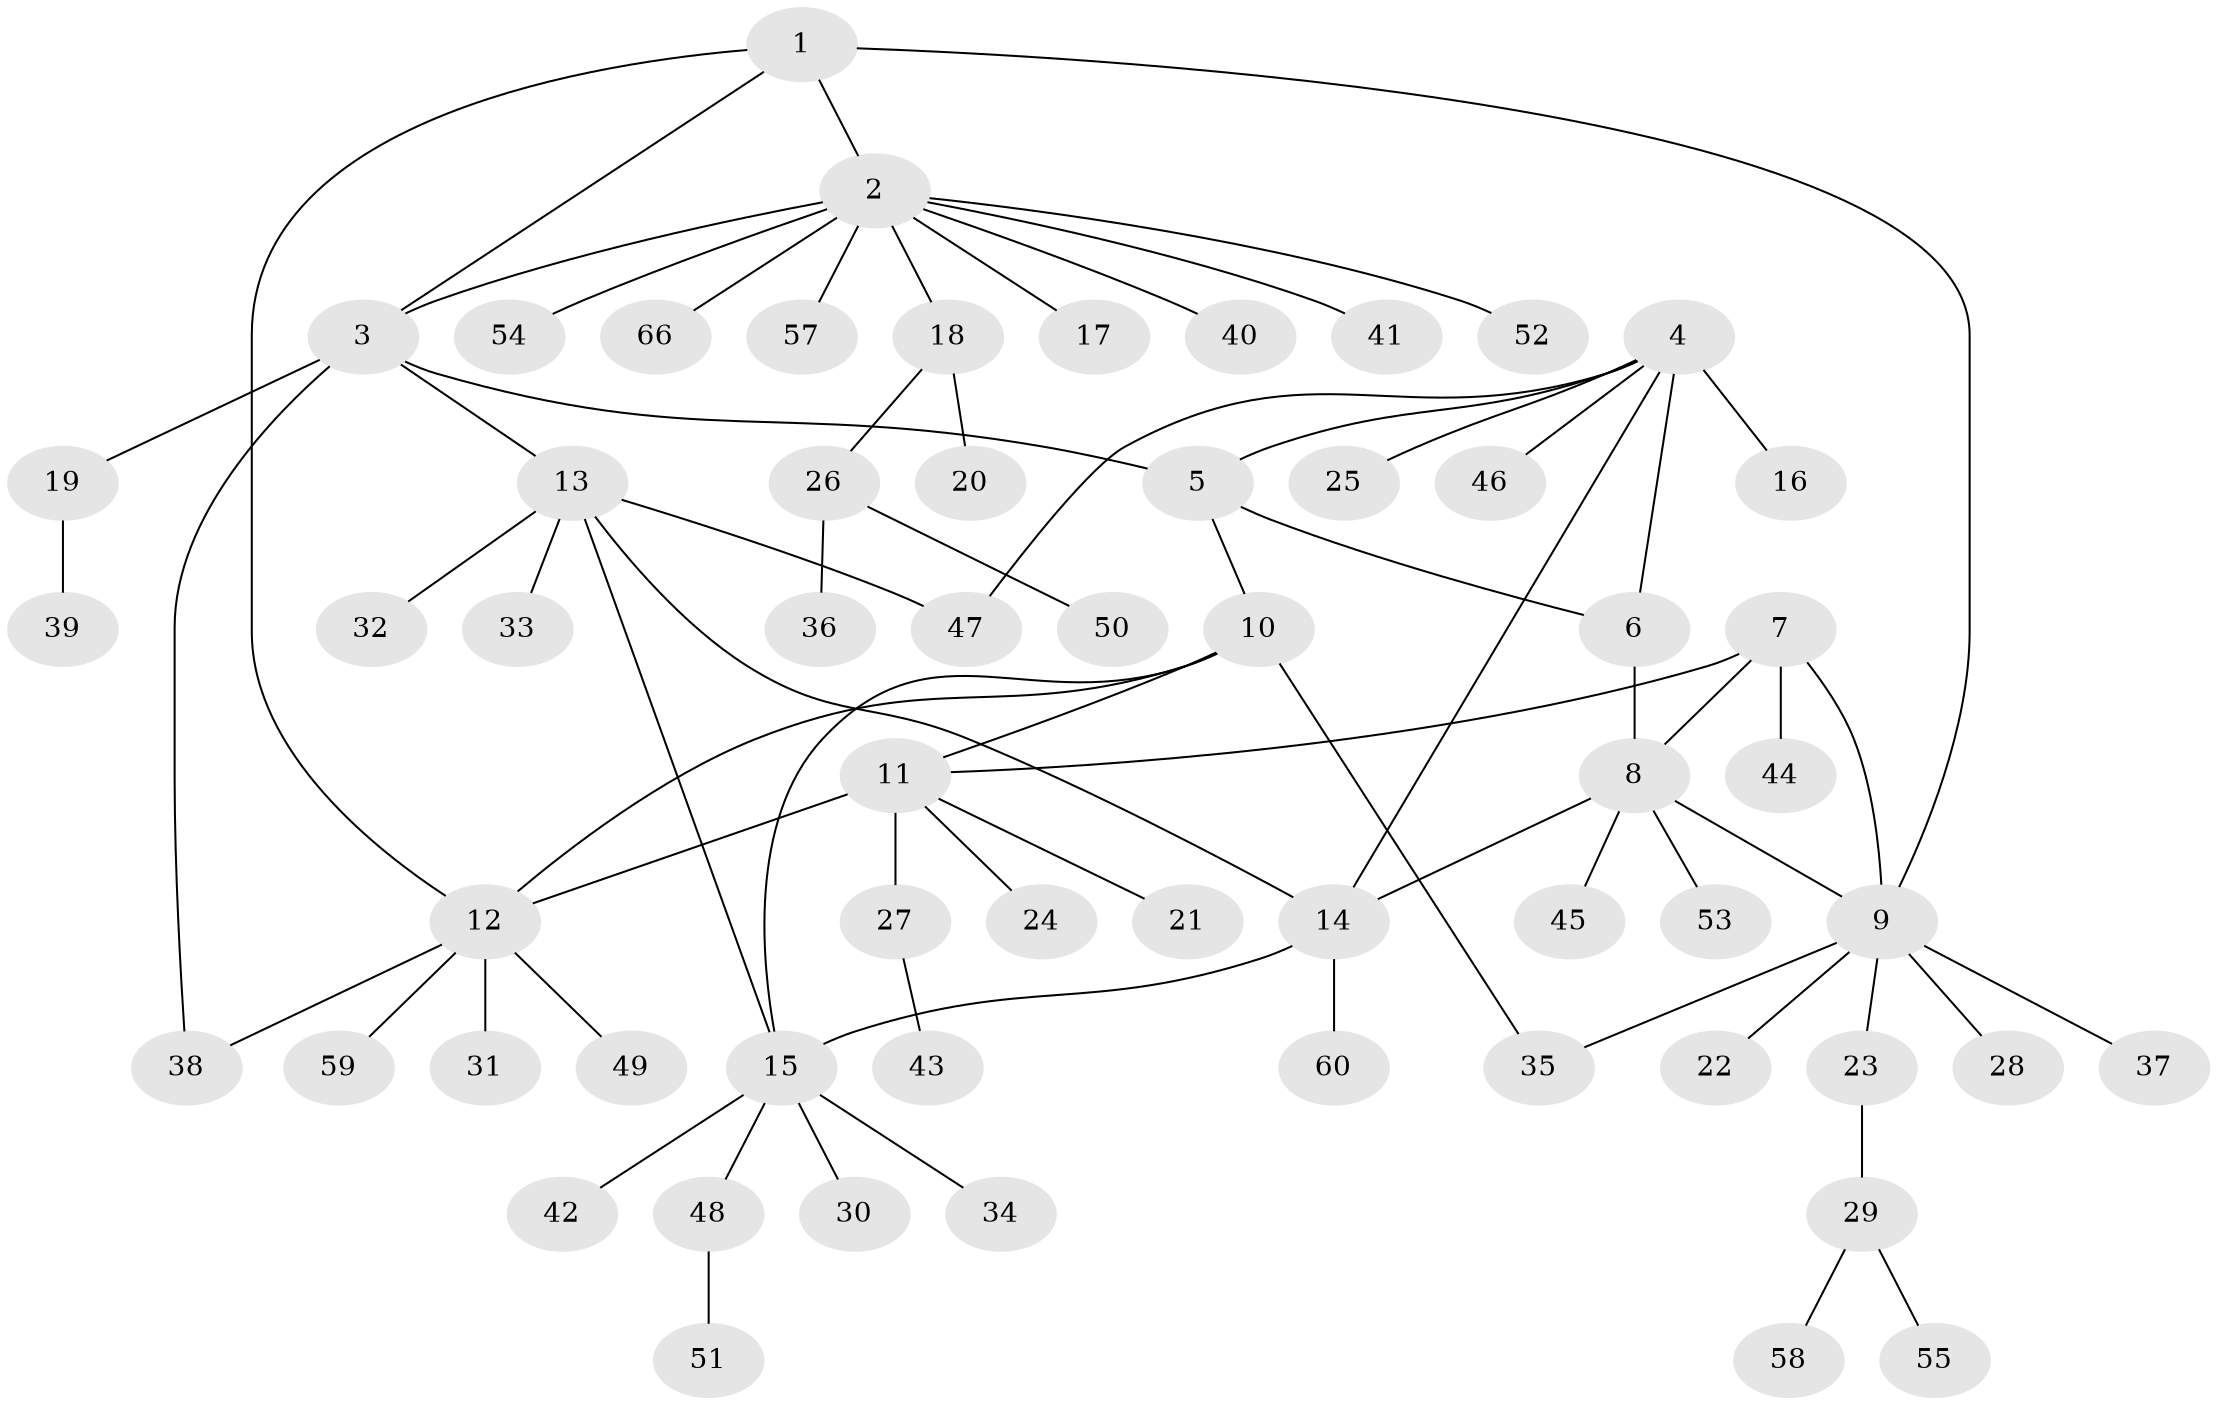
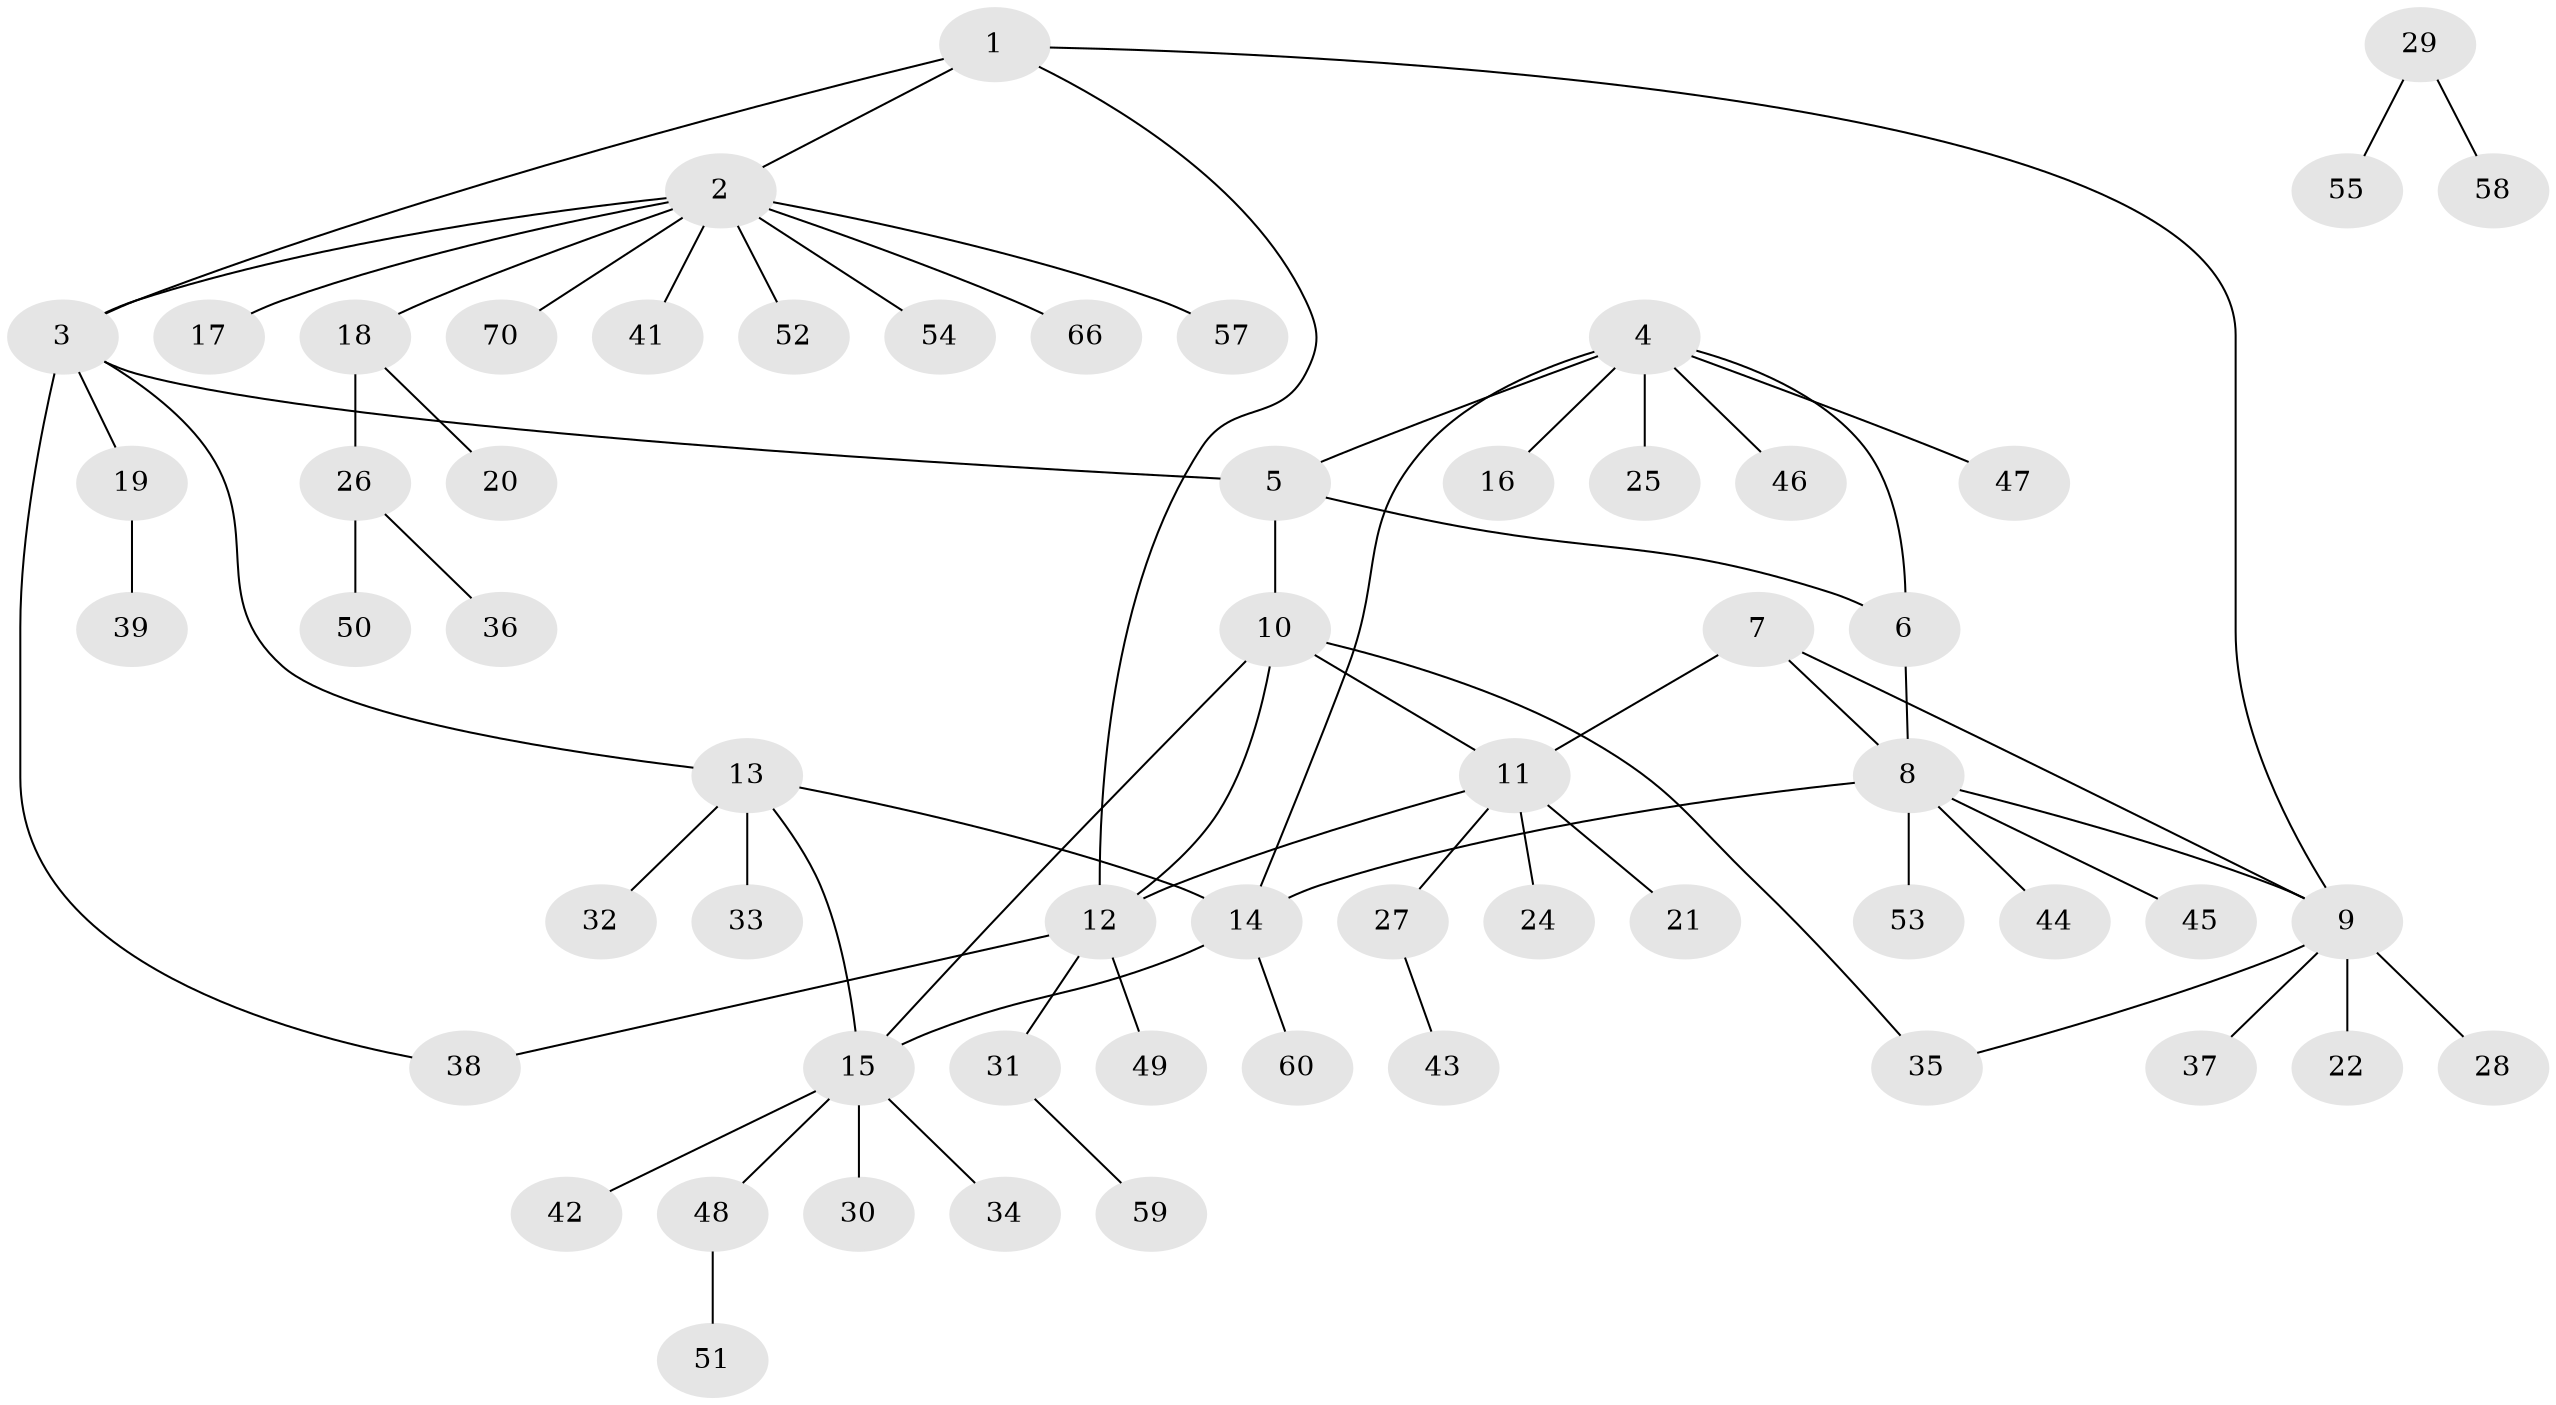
node "40": label "40" -> "70"
edge "13" -- "47": removed
edge "7" -- "44": now "8" -- "44"
edge "12" -- "59": now "31" -- "59"
node "23": removed
